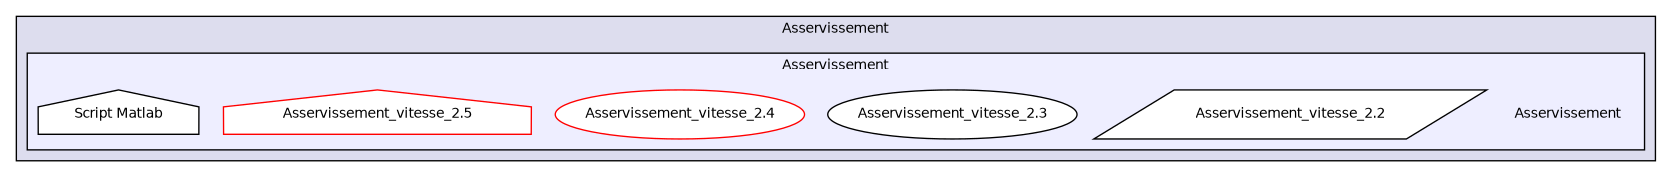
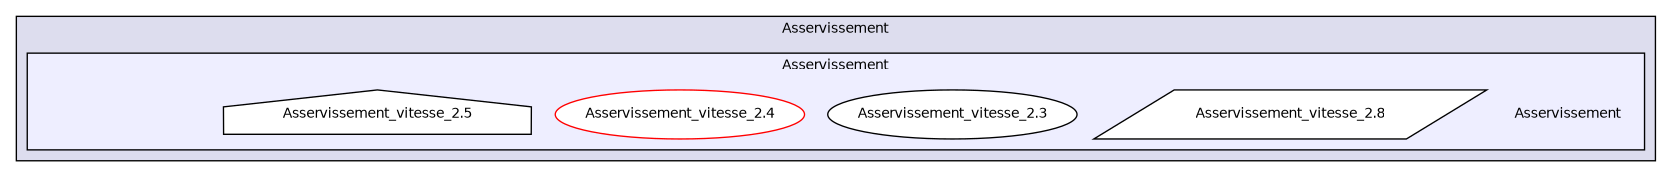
node "Script Matlab": removed
node "Asservissement_vitesse_2.5": color red -> black
node "Asservissement_vitesse_2.2": label "Asservissement_vitesse_2.2" -> "Asservissement_vitesse_2.8"
